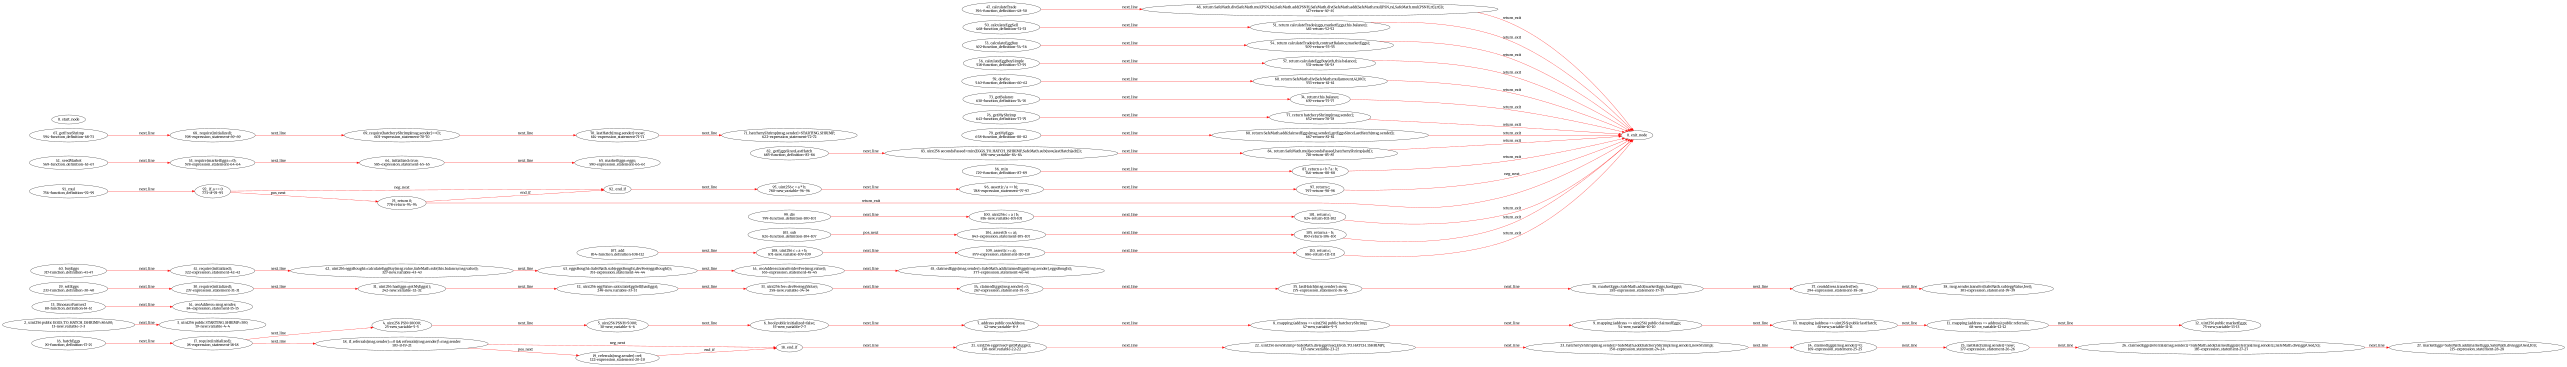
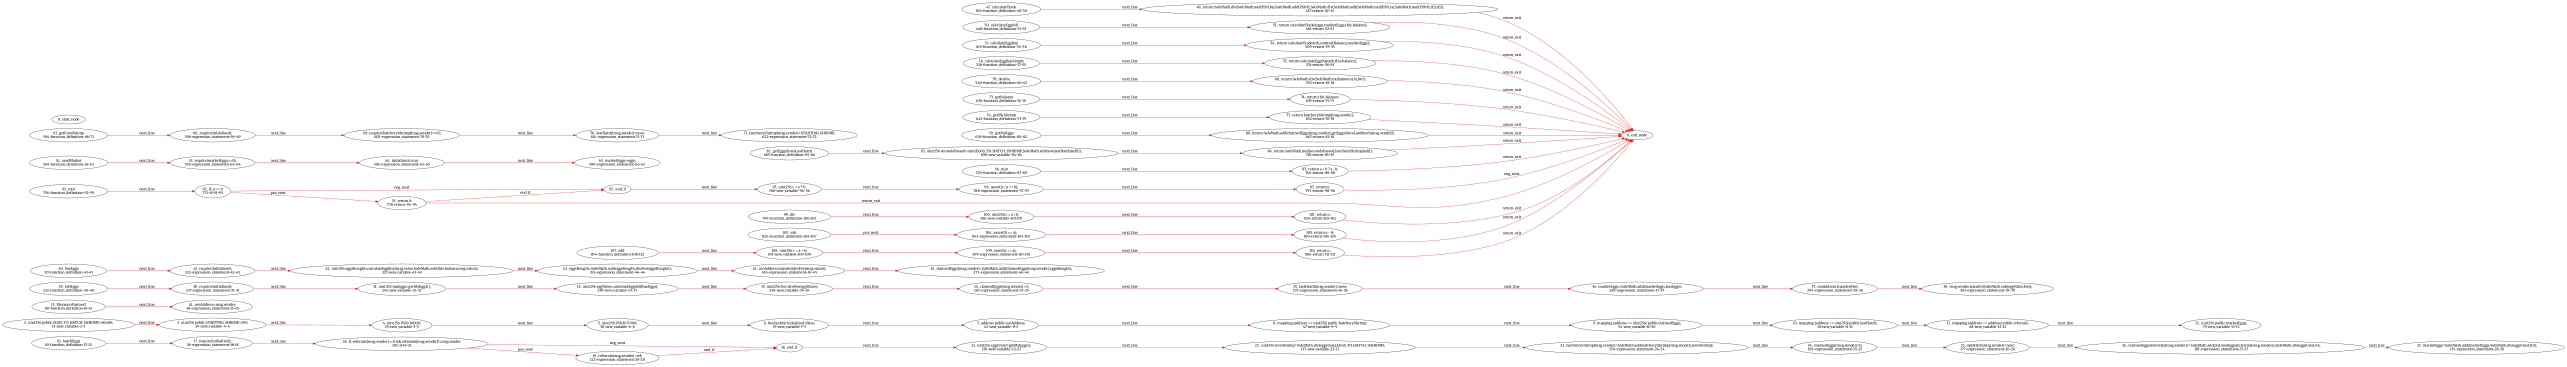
edge "17_ require(initialized); 98-expression_statement-18-18" -> "4_ uint256 PSN=10000; 25-new_variable-5-5": now "3_ uint256 public STARTING_SHRIMP=300; 19-new_variable-4-4" -> "4_ uint256 PSN=10000; 25-new_variable-5-5"
